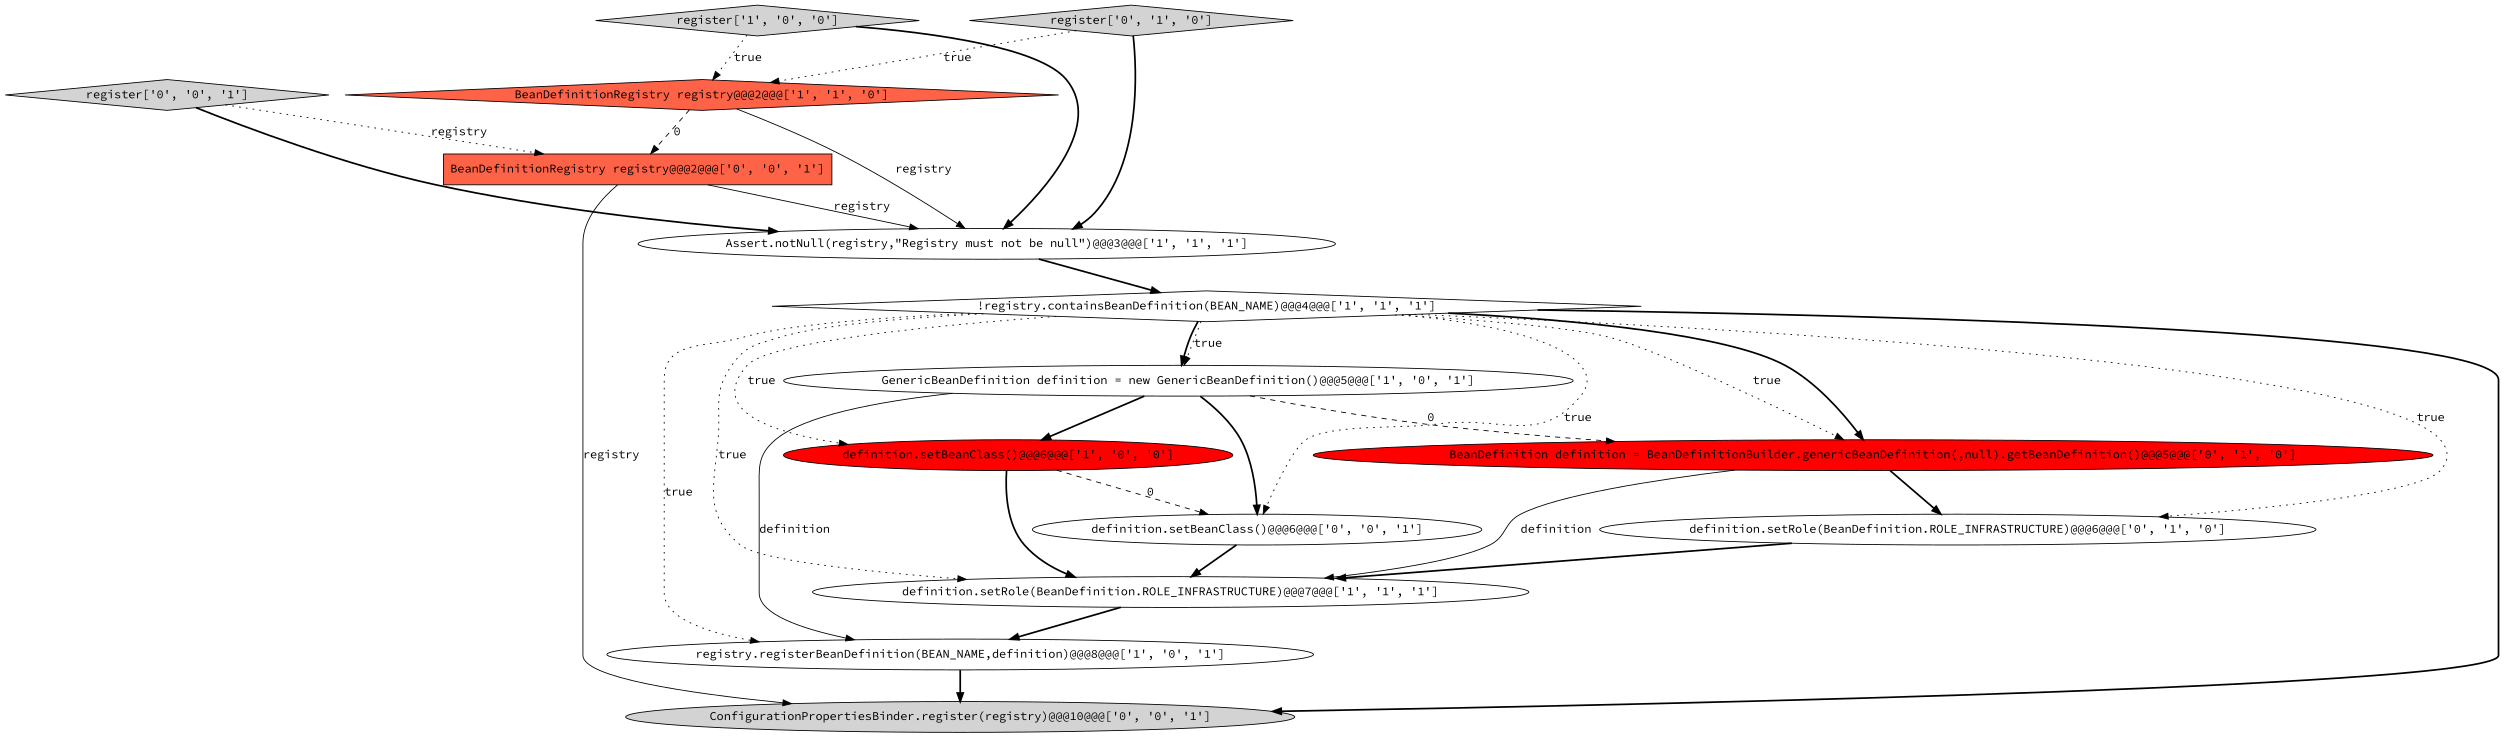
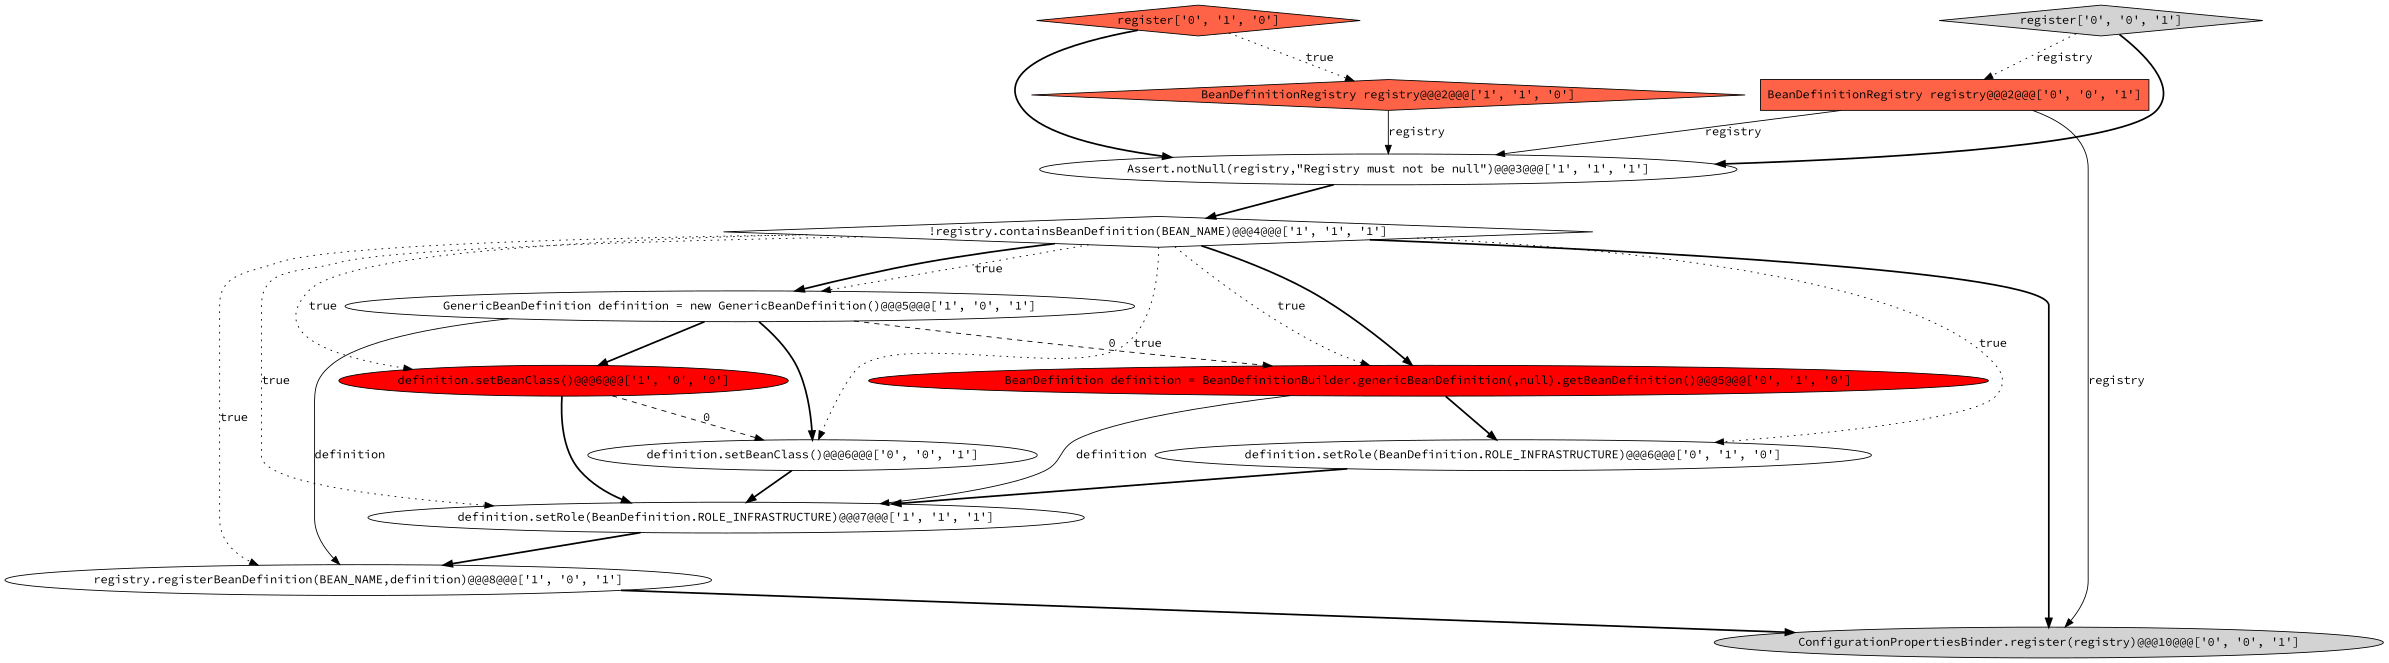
node "register['1', '0', '0']": removed
node "register['0', '1', '0']": fillcolor lightgray -> tomato
edge "BeanDefinitionRegistry registry@@@2@@@['1', '1', '0']" -> "BeanDefinitionRegistry registry@@@2@@@['0', '0', '1']": removed, label "0"
